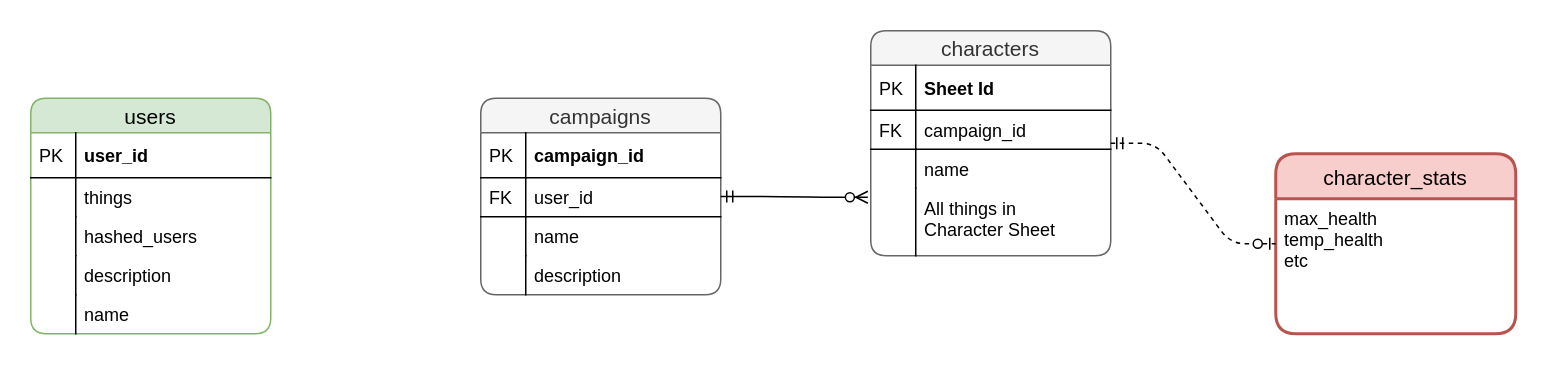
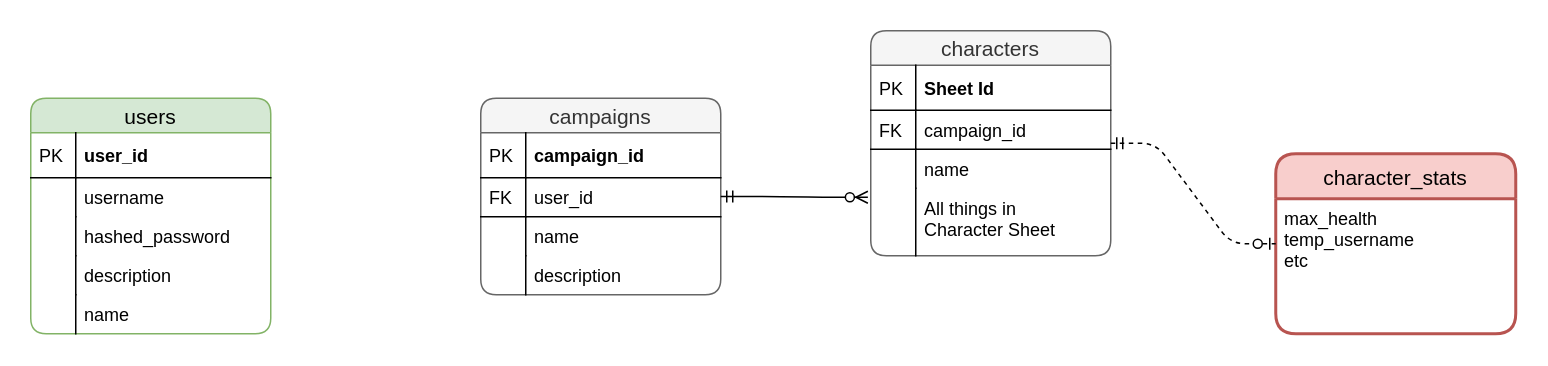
node "things": label "things" -> "username"
node "max_health temp_health etc": label "max_health temp_health etc" -> "max_health temp_username etc"
node "hashed_users": label "hashed_users" -> "hashed_password"
